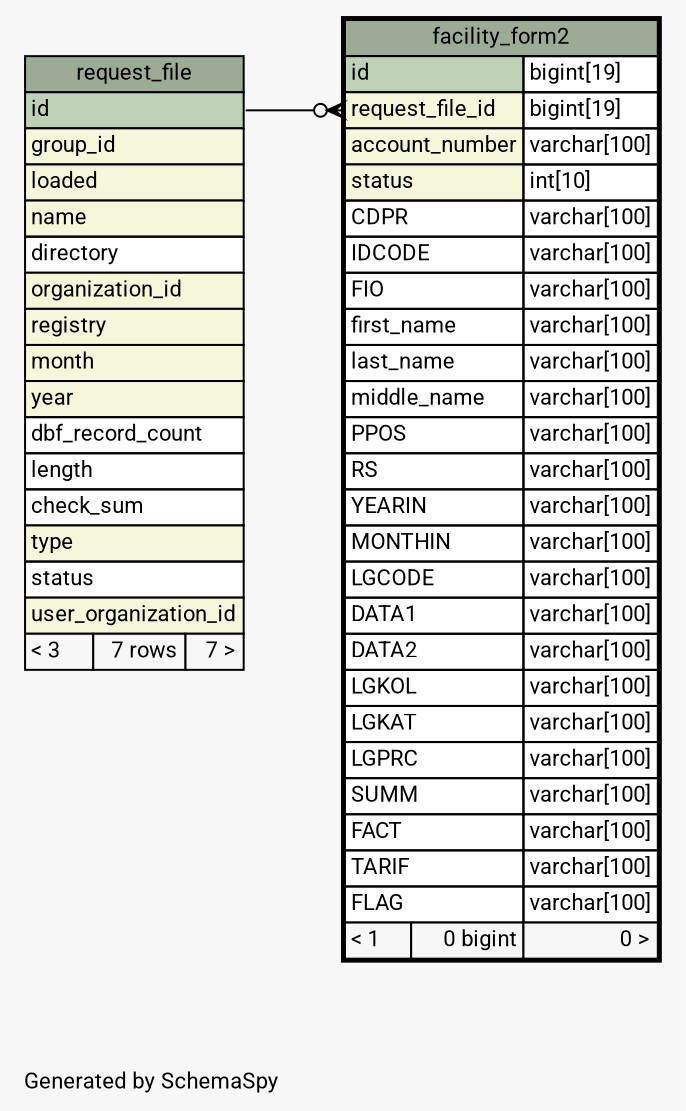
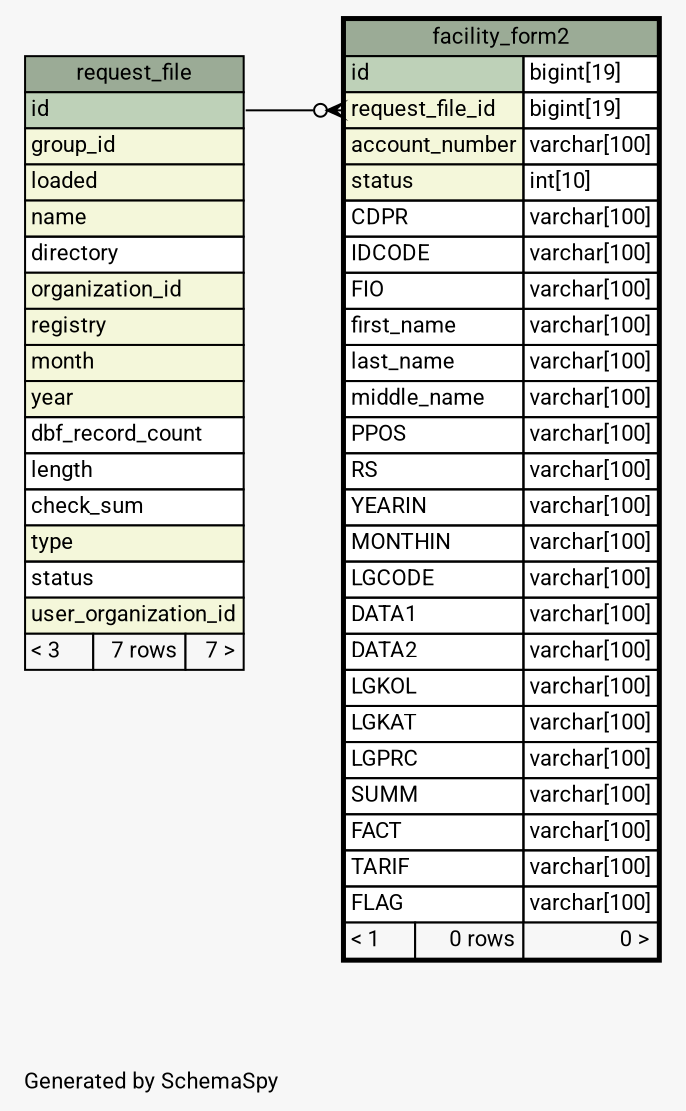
node "facility_form2": text "0 bigint" -> "0 rows"
